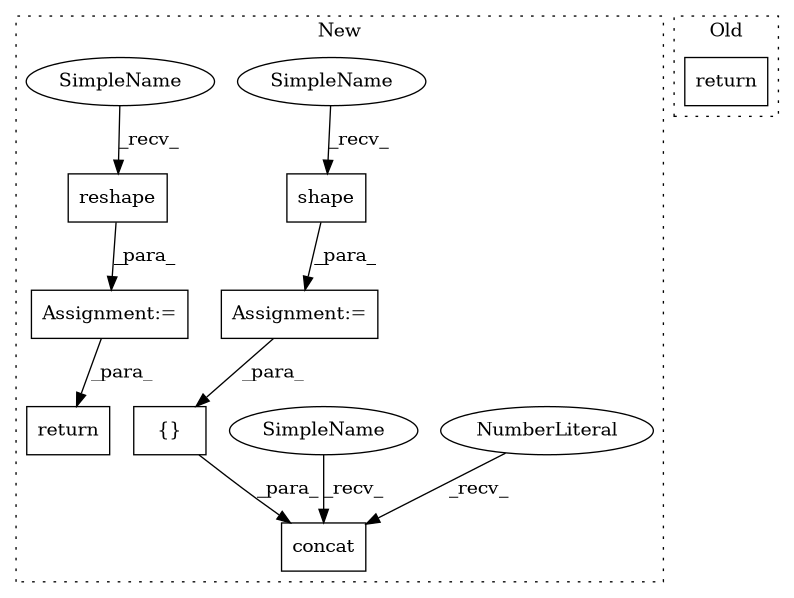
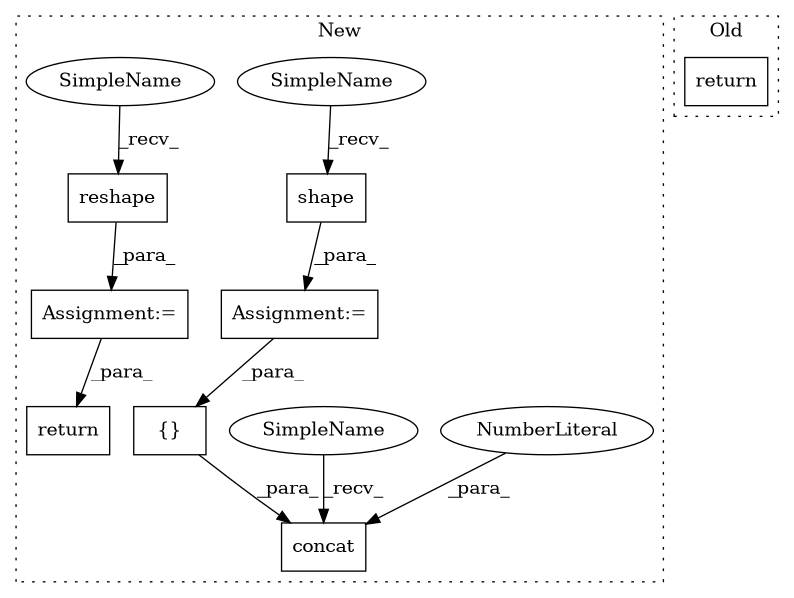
edge "NumberLiteral" -> "concat": label "_recv_" -> "_para_"
